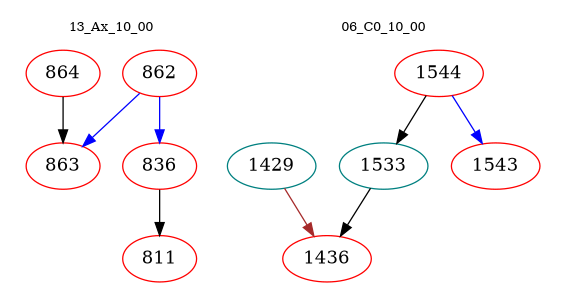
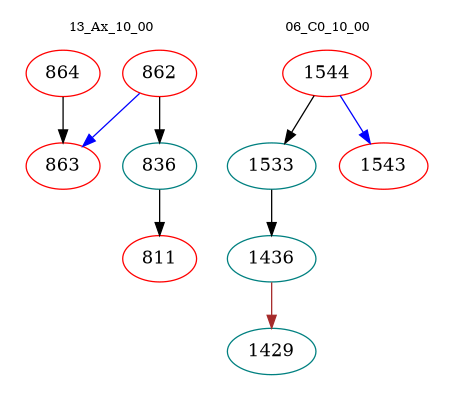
edge "862" -> "836": color blue -> black
node "836": color red -> teal
edge "1429" -> "1436": reversed
node "1436": color red -> teal
